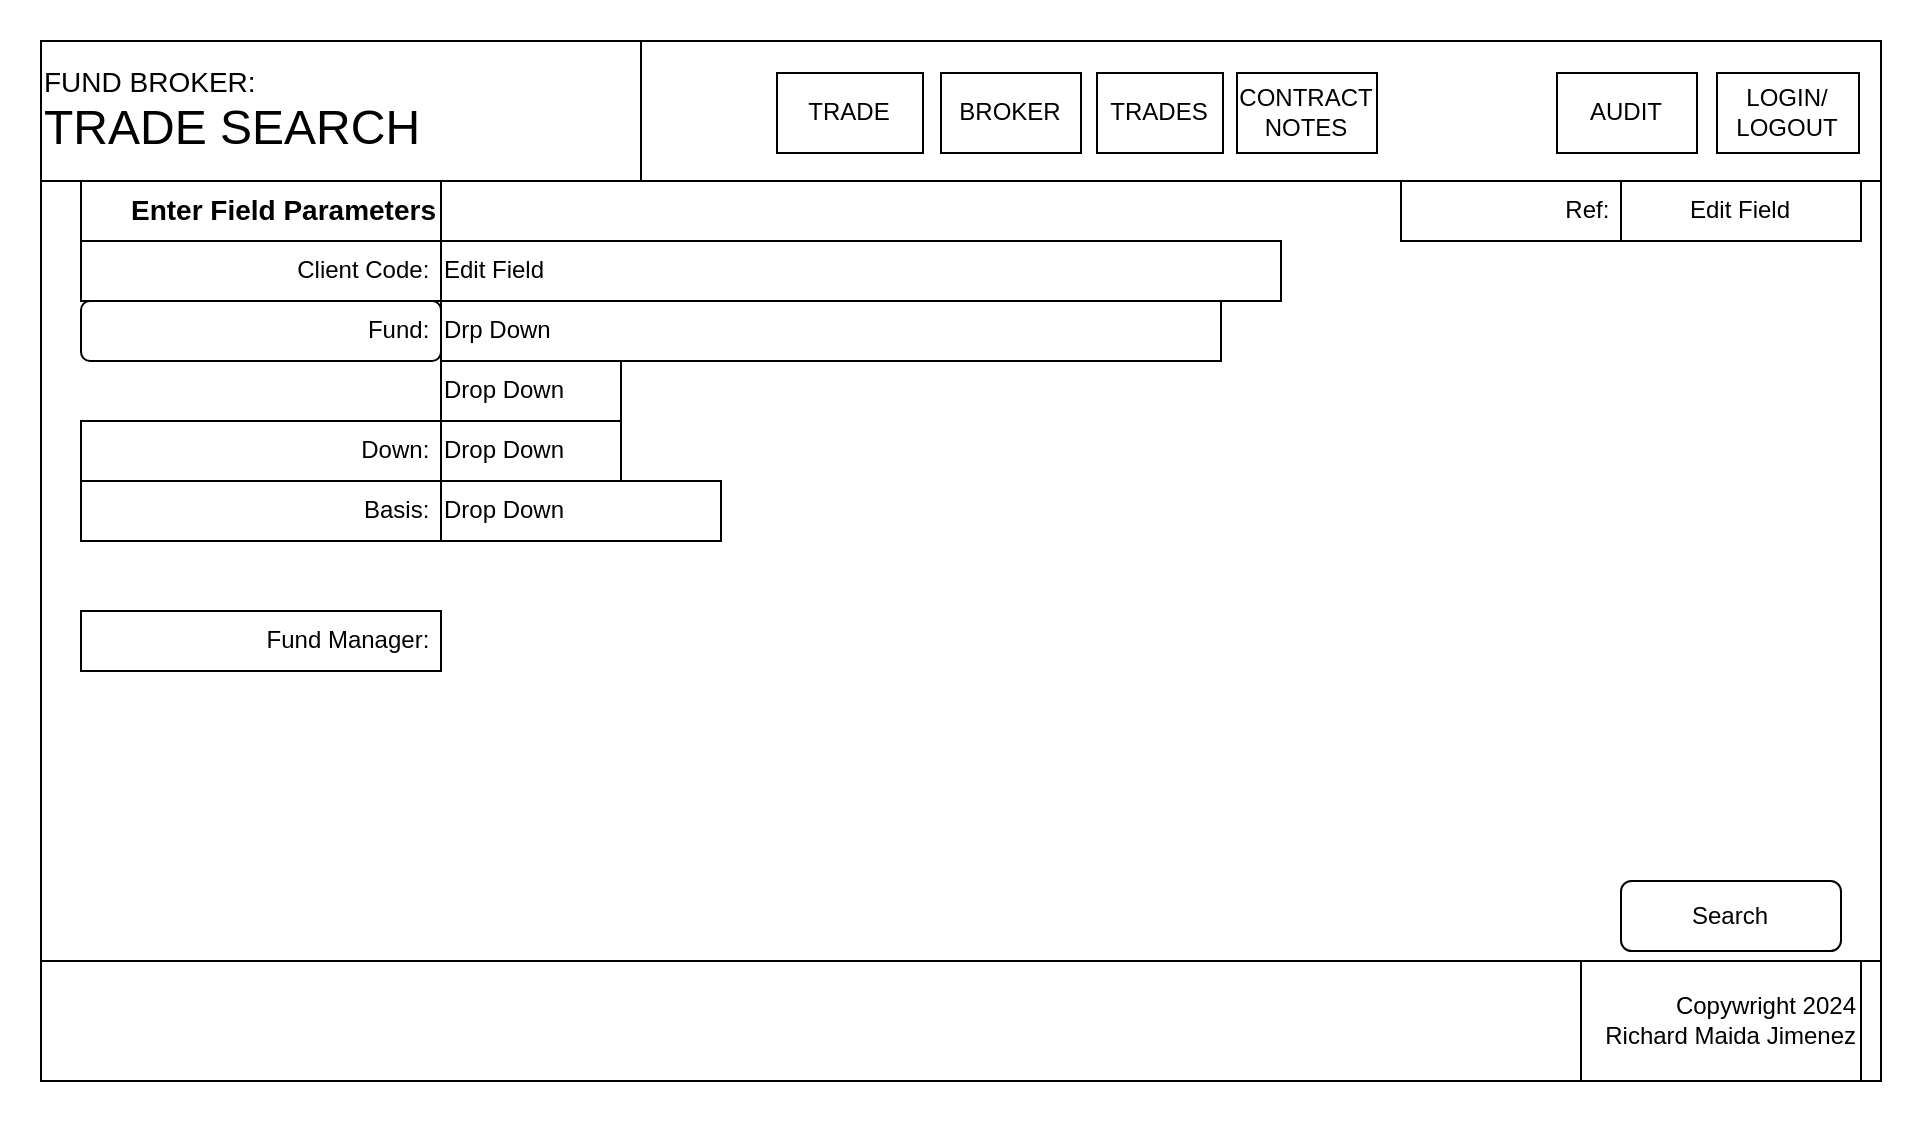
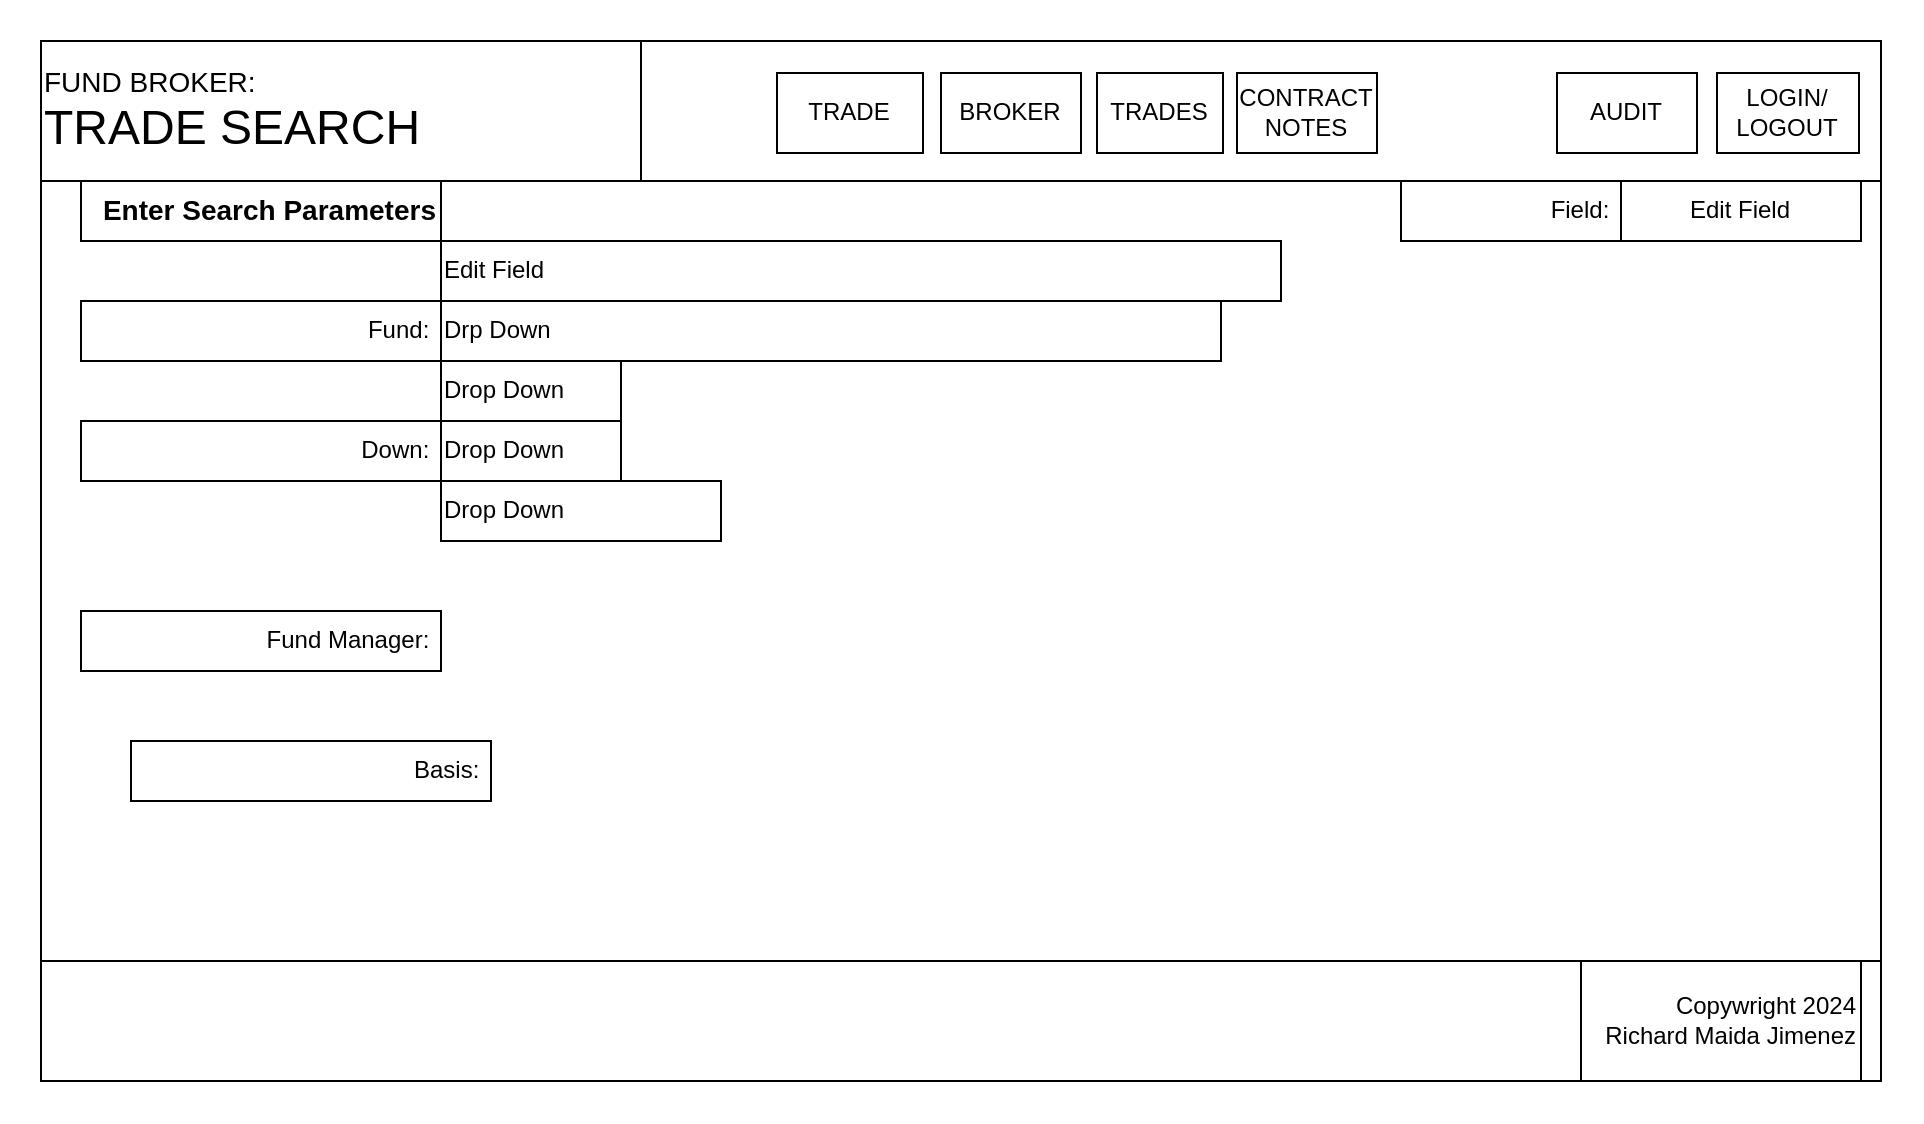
node "Enter Field Parameters": label "Enter Field Parameters" -> "Enter Search Parameters"
node "Ref:": label "Ref:" -> "Field:"
node "Client Code:": removed
node "Fund:": shape rounded rectangle -> rectangle
node "Basis:": moved (261, 511) -> (311, 771)
node "Search": removed
